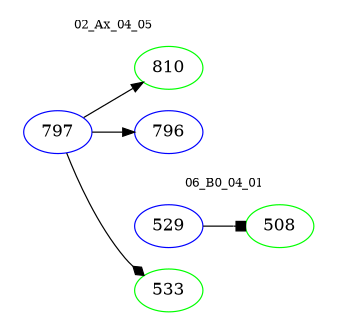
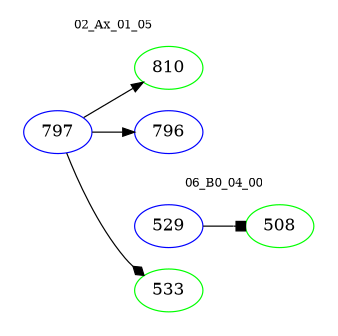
cluster "02_Ax_04_05": label "02_Ax_04_05" -> "02_Ax_01_05"
cluster "06_B0_04_01": label "06_B0_04_01" -> "06_B0_04_00"
